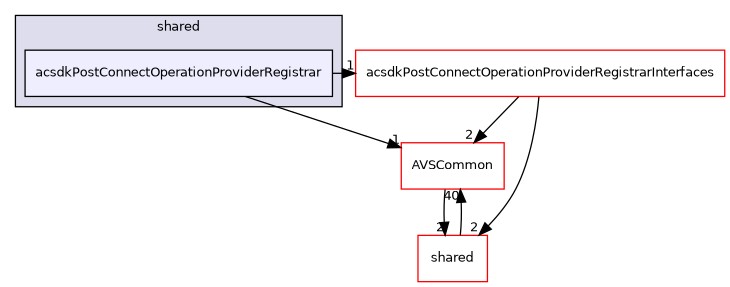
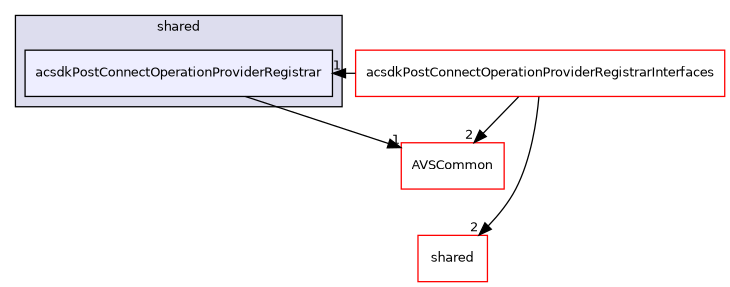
edge "acsdkPostConnectOperationProviderRegistrar" -> "acsdkPostConnectOperationProviderRegistrarInterfaces": reversed
edge "AVSCommon" -> "shared": removed
edge "shared" -> "AVSCommon": removed
